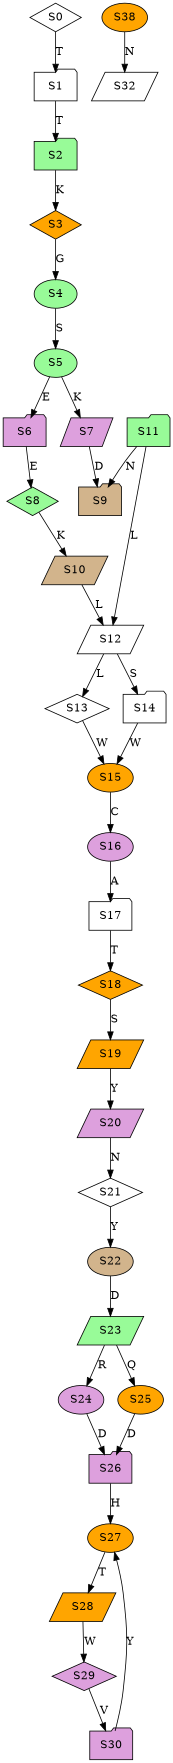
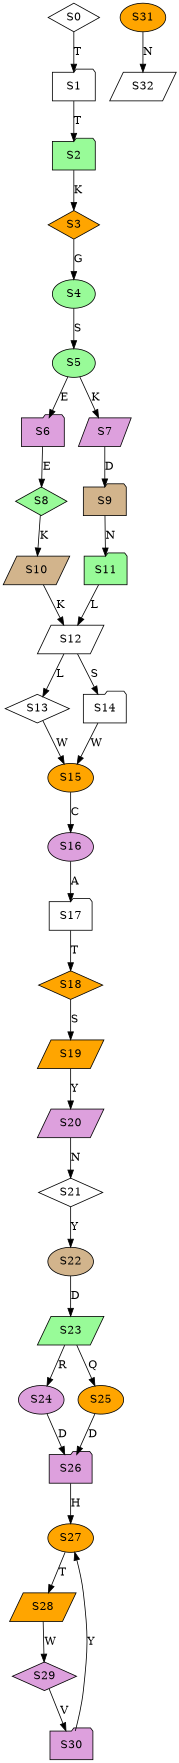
node "S38": label "S38" -> "S31"
edge "S11" -> "S9": reversed
edge "S10" -> "S12": label "L" -> "K"
